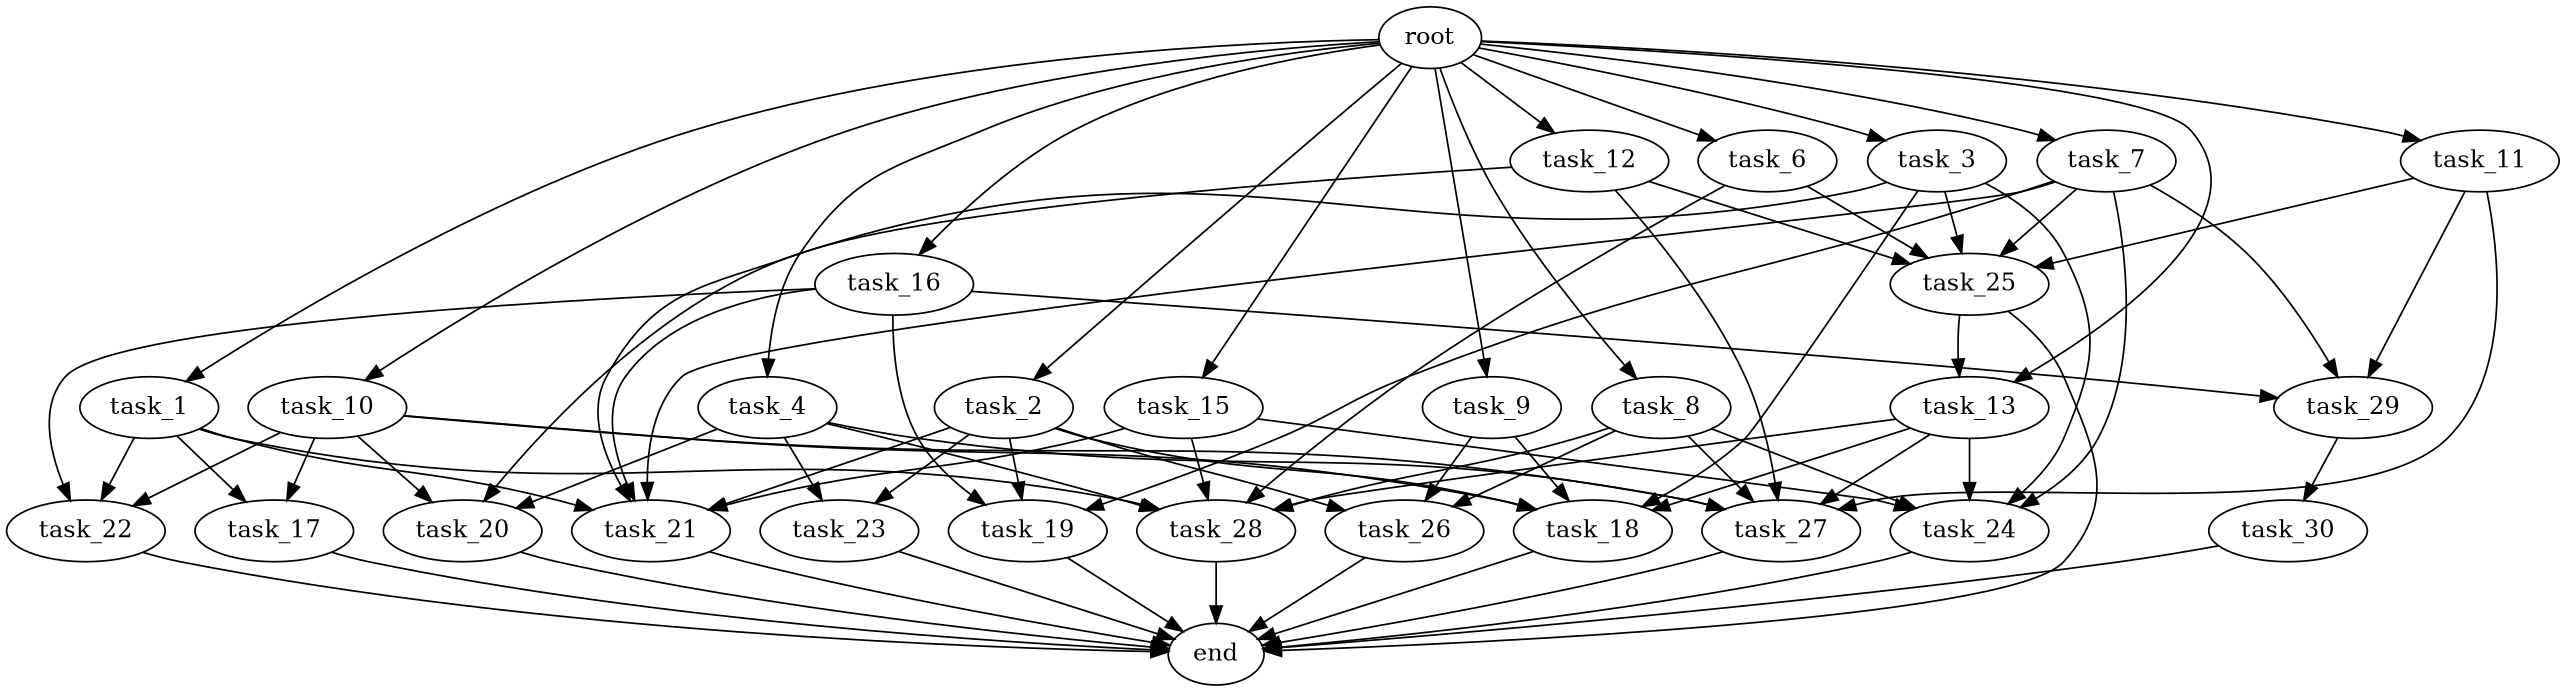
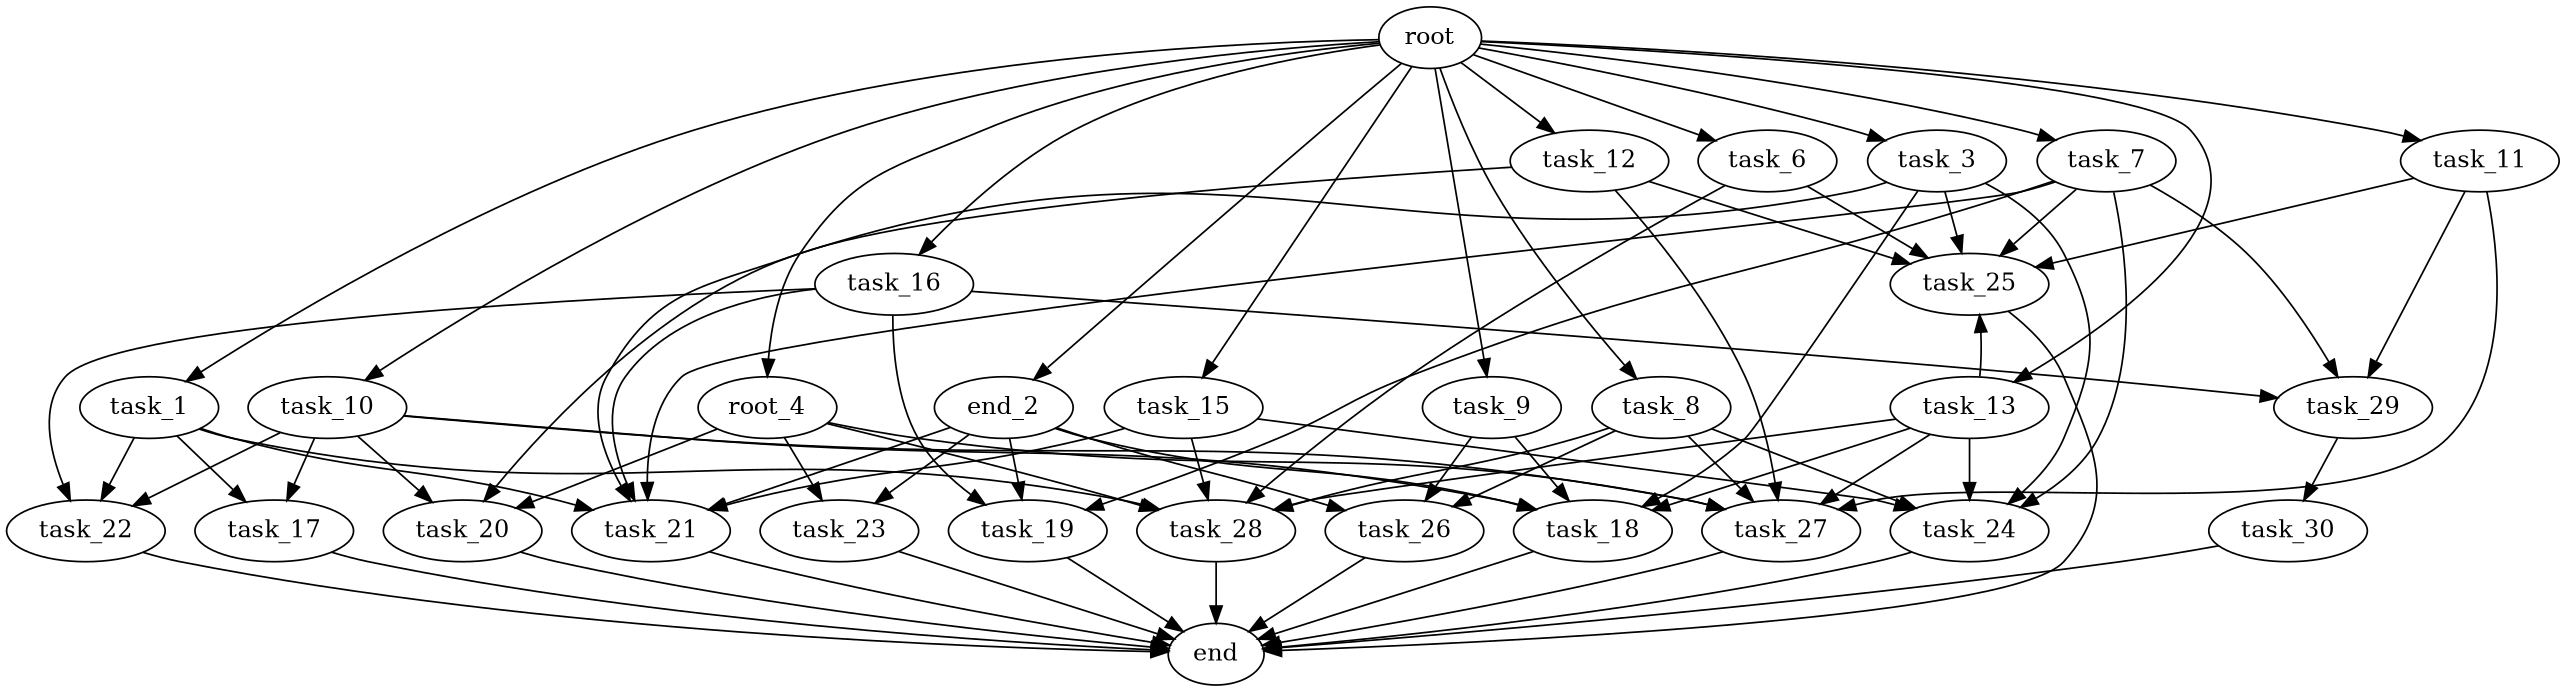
edge "task_25" -> "task_13": reversed
node "task_4": label "task_4" -> "root_4"
node "task_2": label "task_2" -> "end_2"
